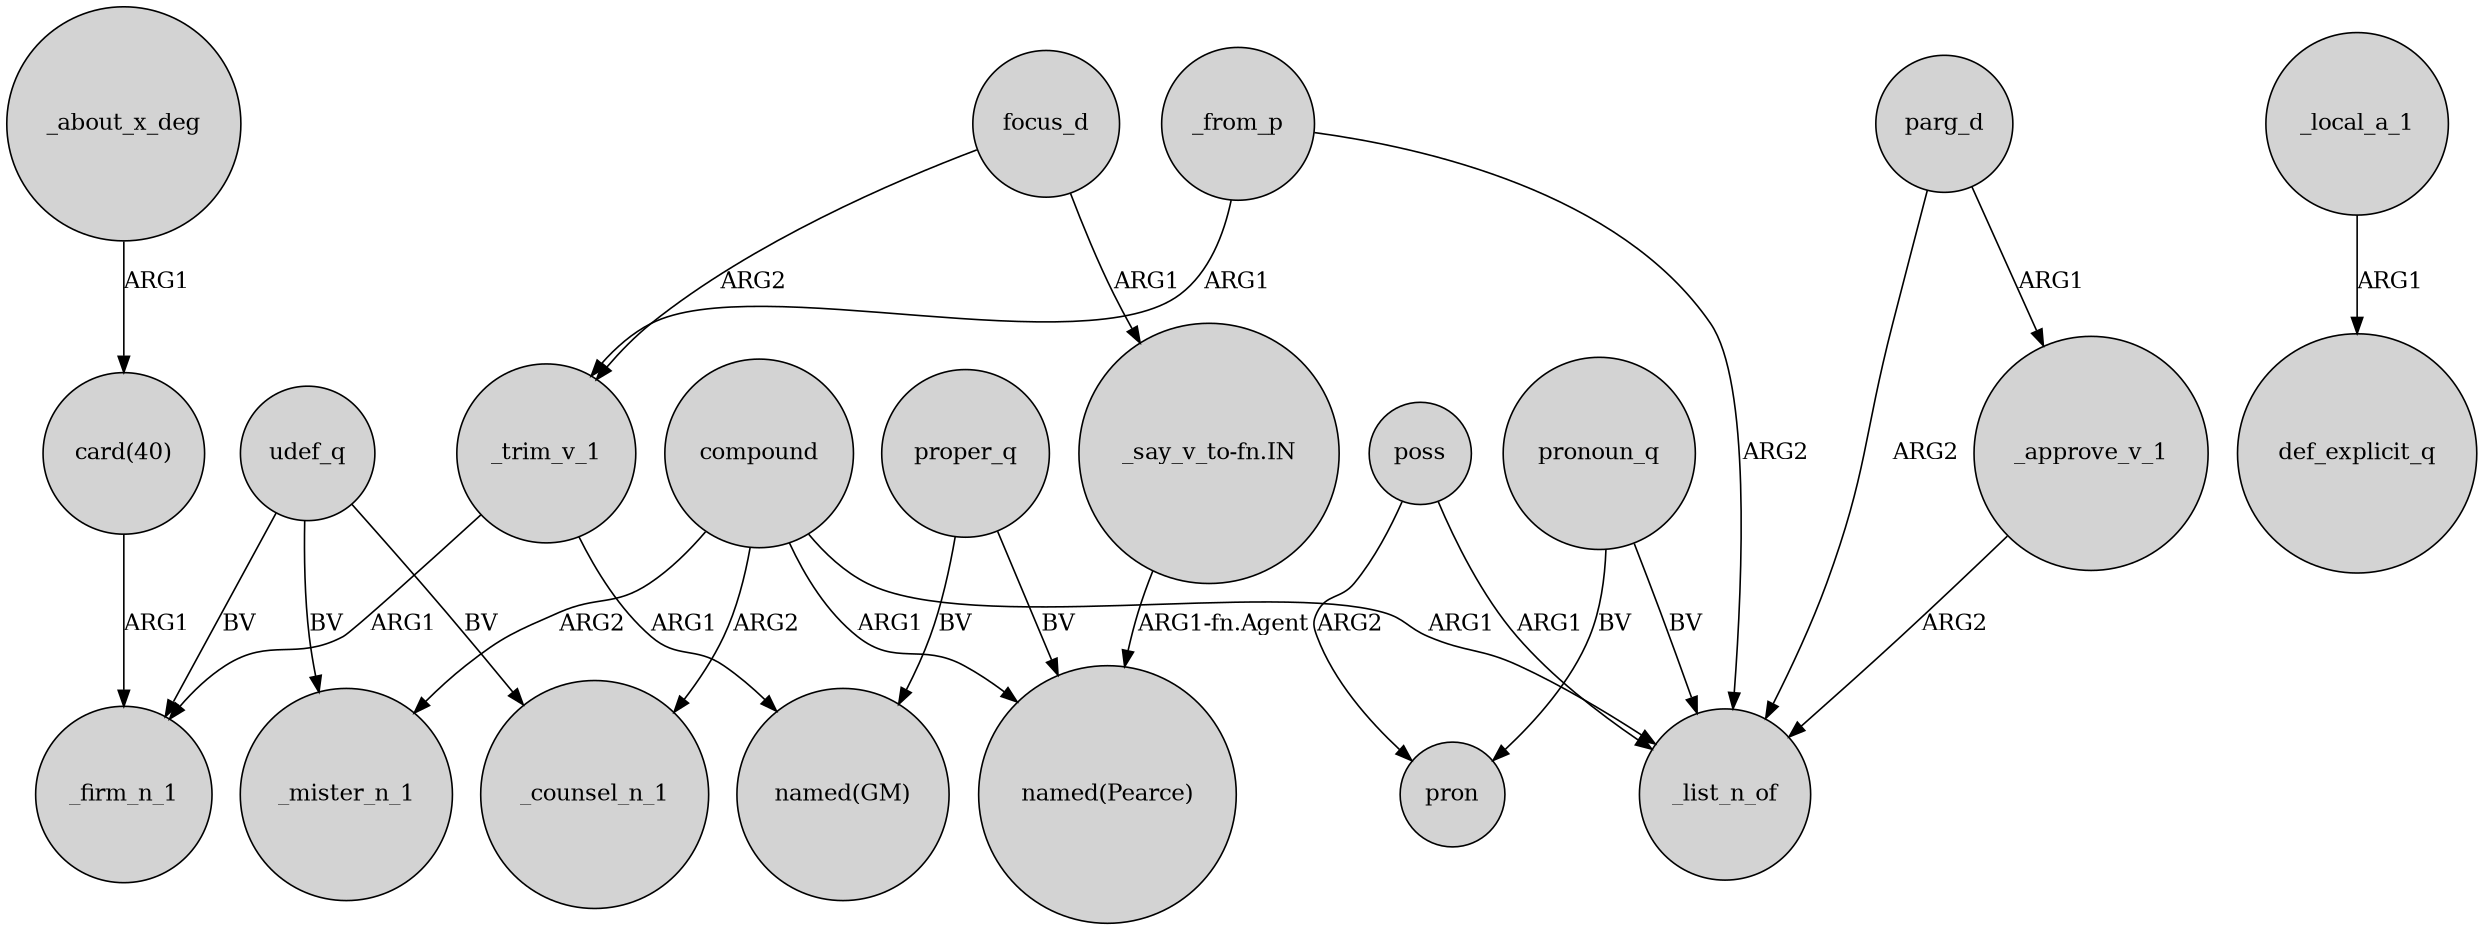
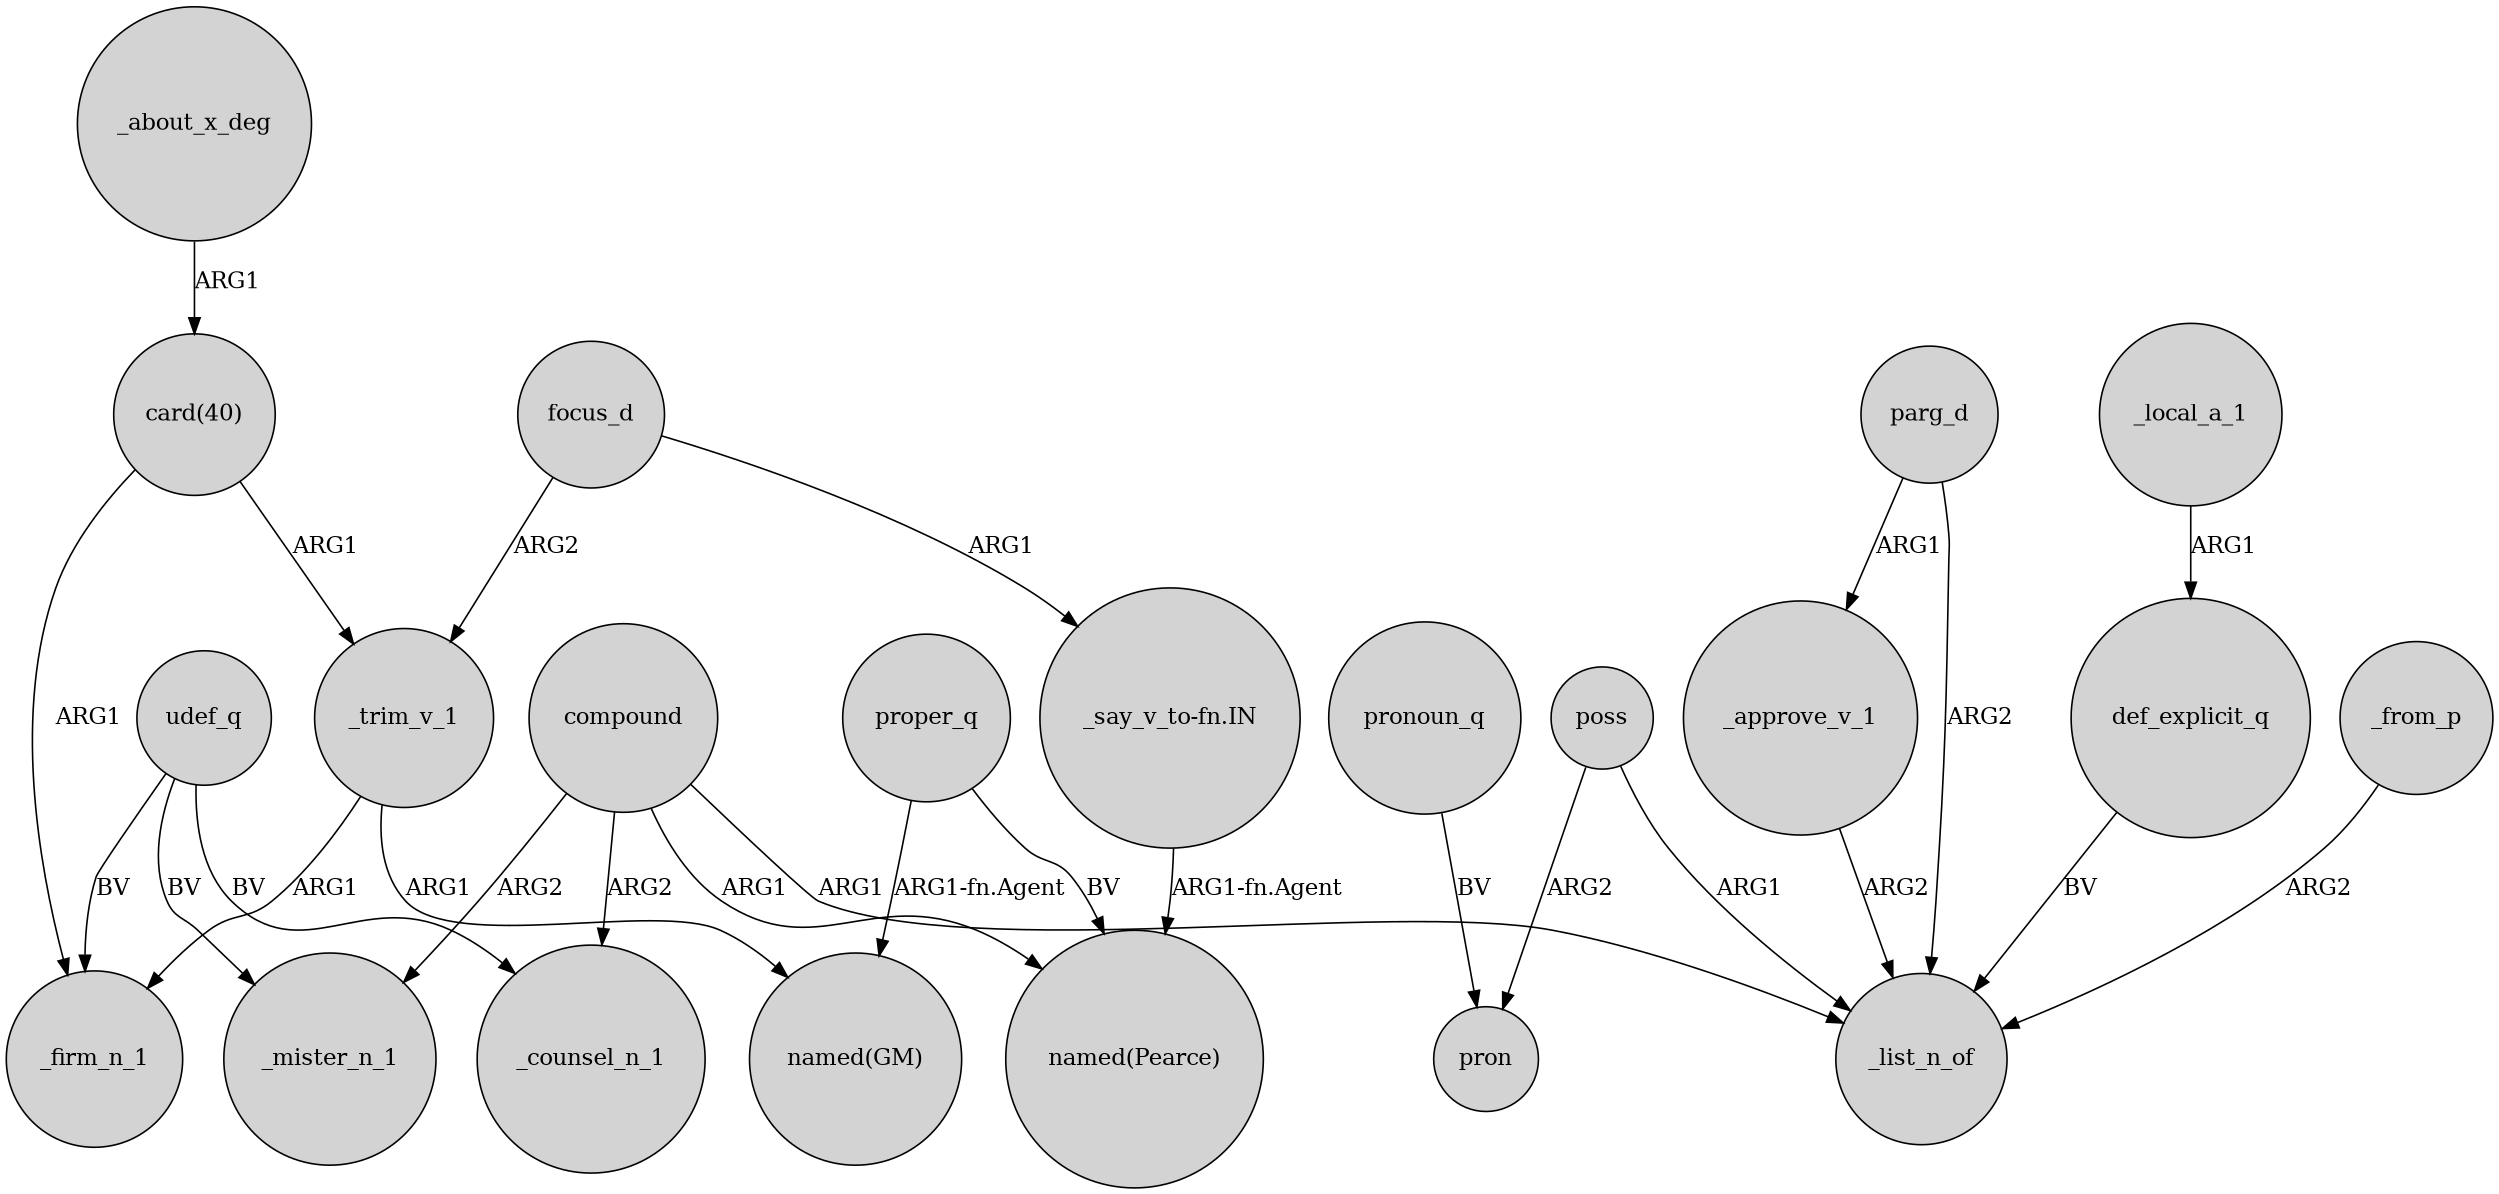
edge "_from_p" -> "_trim_v_1": now "card(40)" -> "_trim_v_1"
edge "pronoun_q" -> "_list_n_of": now "def_explicit_q" -> "_list_n_of"
edge "proper_q" -> "named(GM)": label "BV" -> "ARG1-fn.Agent"
